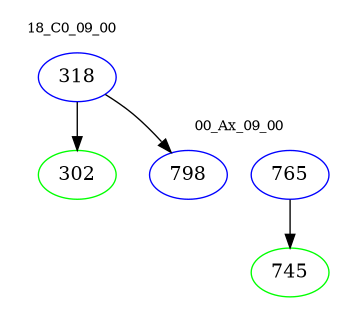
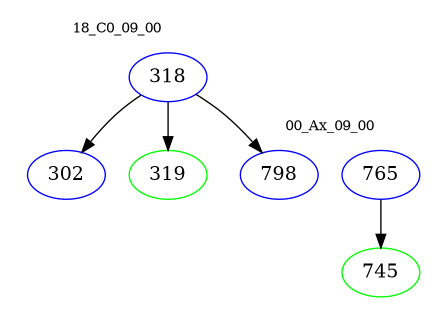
node "302": color green -> blue
node "319": added
